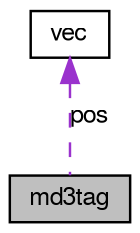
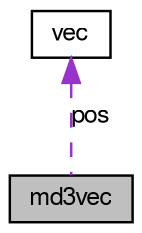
node "md3tag": label "md3tag" -> "md3vec"
